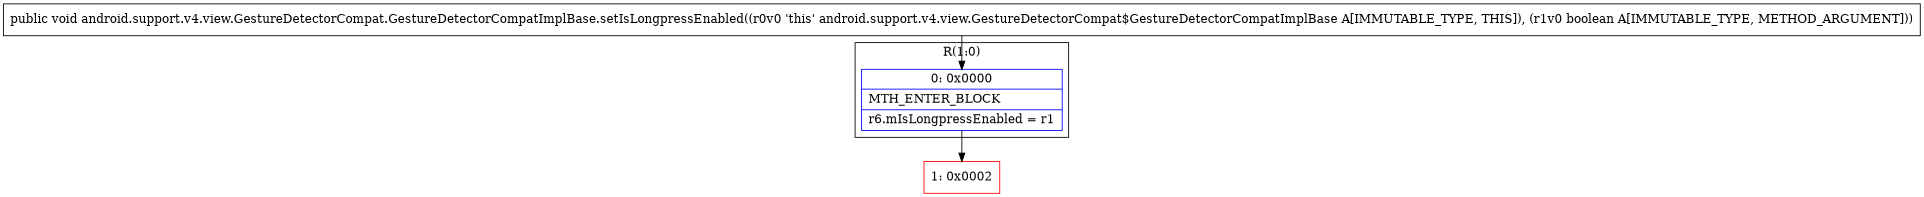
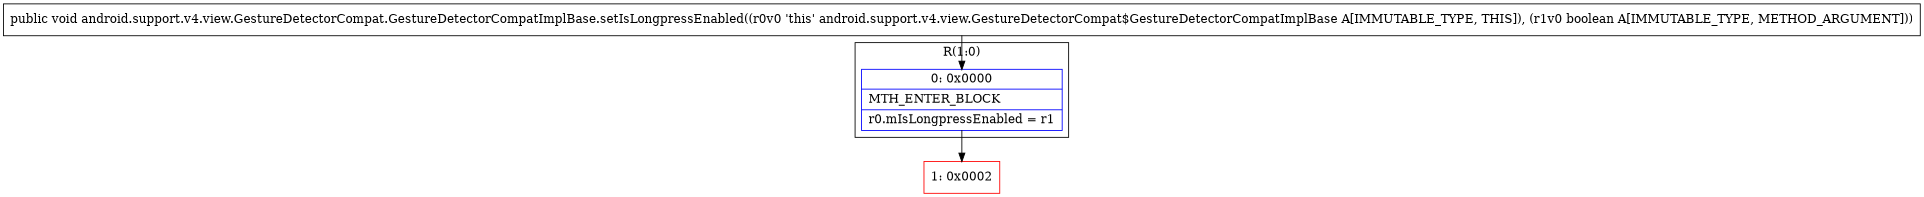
node "0: 0x0000": text "r6.mIsLongpressEnabled = r1" -> "r0.mIsLongpressEnabled = r1"
